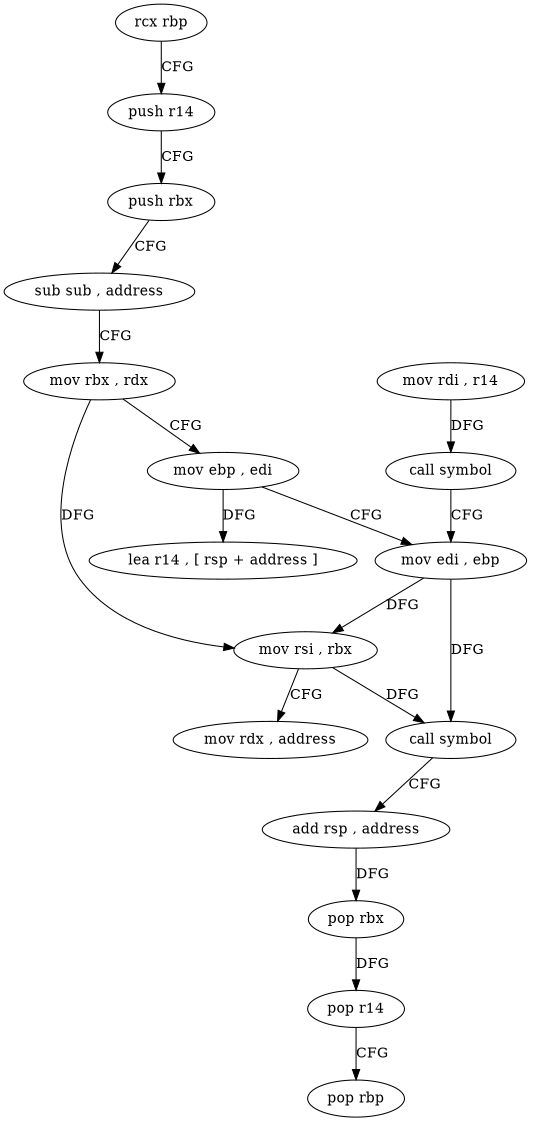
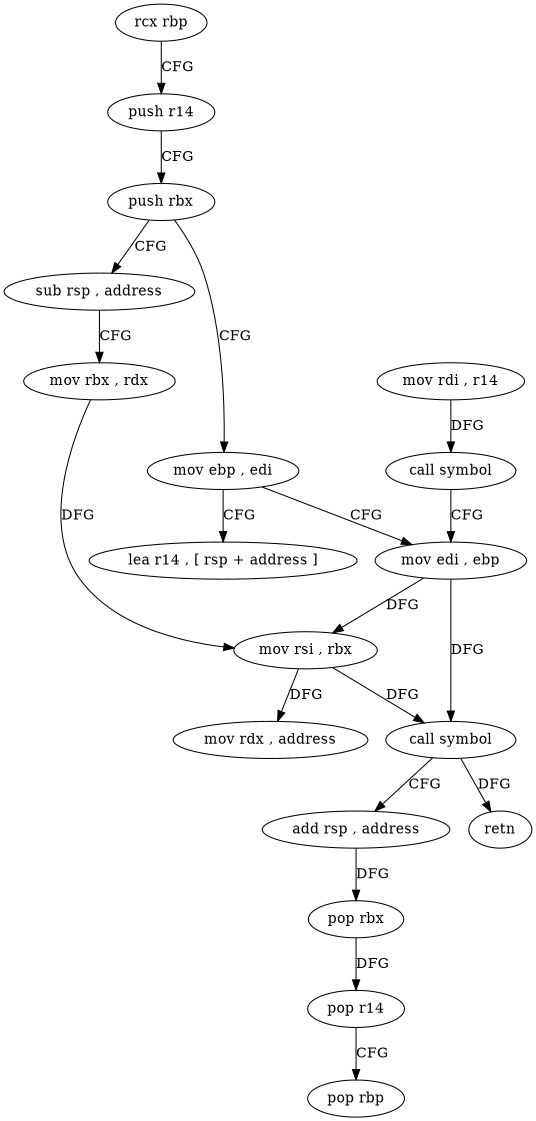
node "sub sub , address": label "sub sub , address" -> "sub rsp , address"
edge "mov rbx , rdx" -> "mov ebp , edi": now "push rbx" -> "mov ebp , edi"
edge "mov ebp , edi" -> "lea r14 , [ rsp + address ]": label "DFG" -> "CFG"
edge "mov rsi , rbx" -> "mov rdx , address": label "CFG" -> "DFG"
node "retn": added
